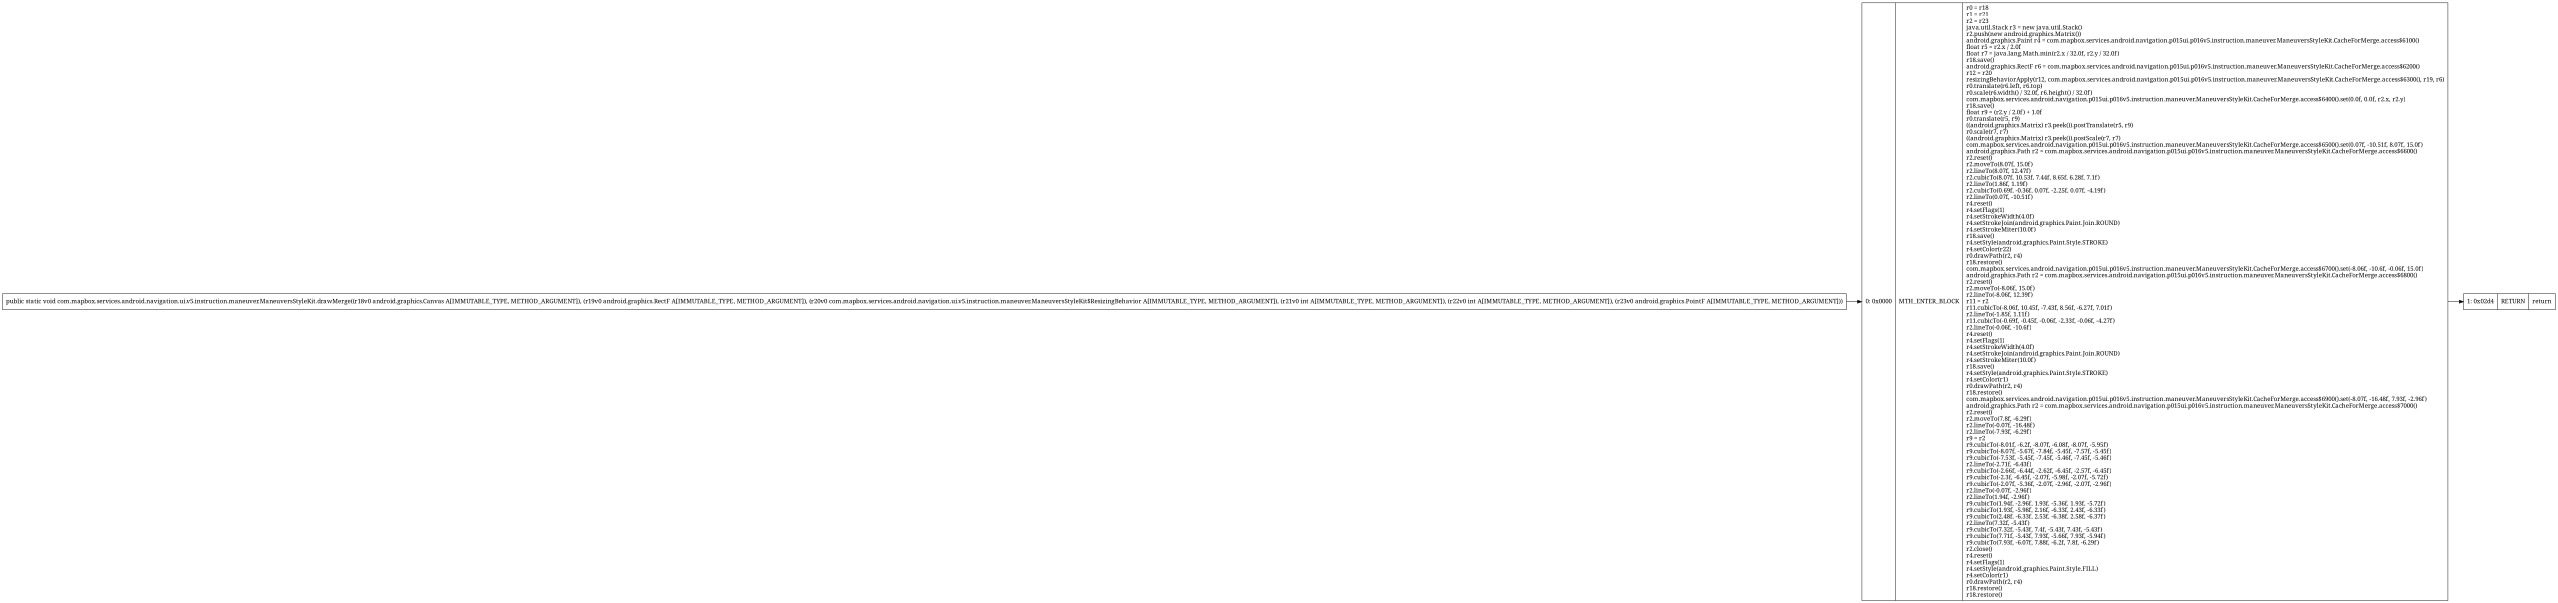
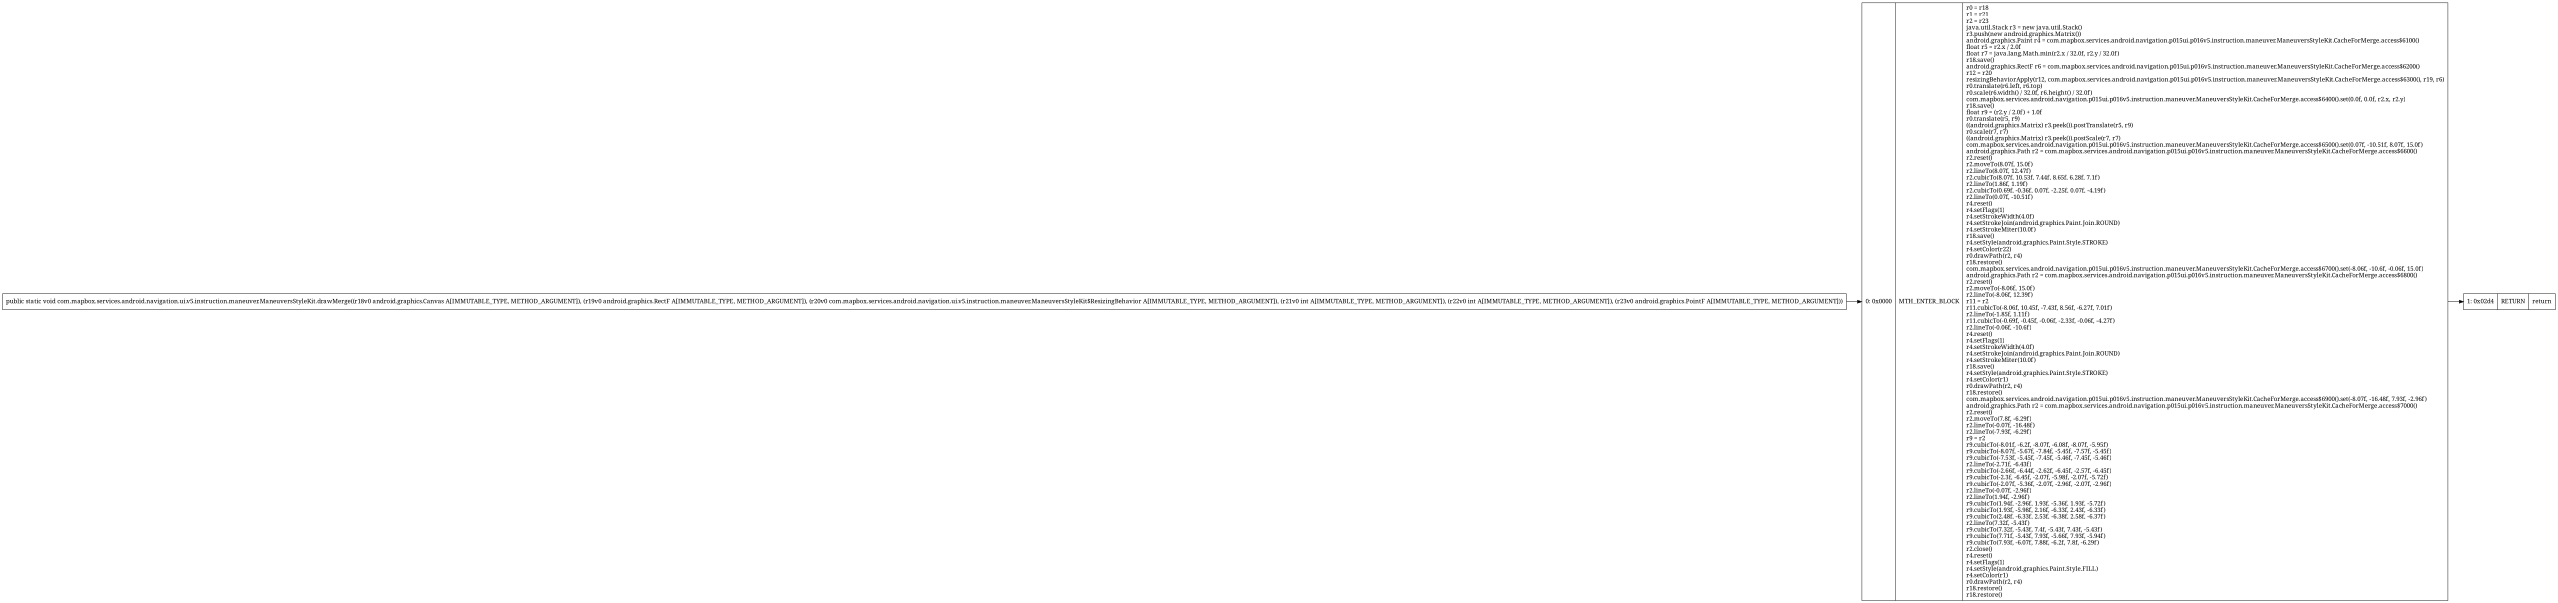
node "0: 0x0000": text "r2.push(new android.graphics.Matrix())" -> "r3.push(new android.graphics.Matrix())"
